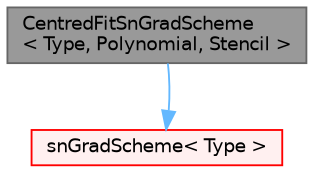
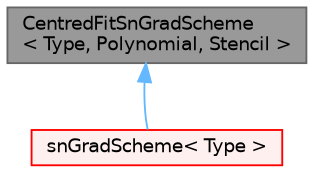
edge "CentredFitSnGradScheme < Type, Polynomial, Stencil >" -> "snGradScheme< Type >": reversed
